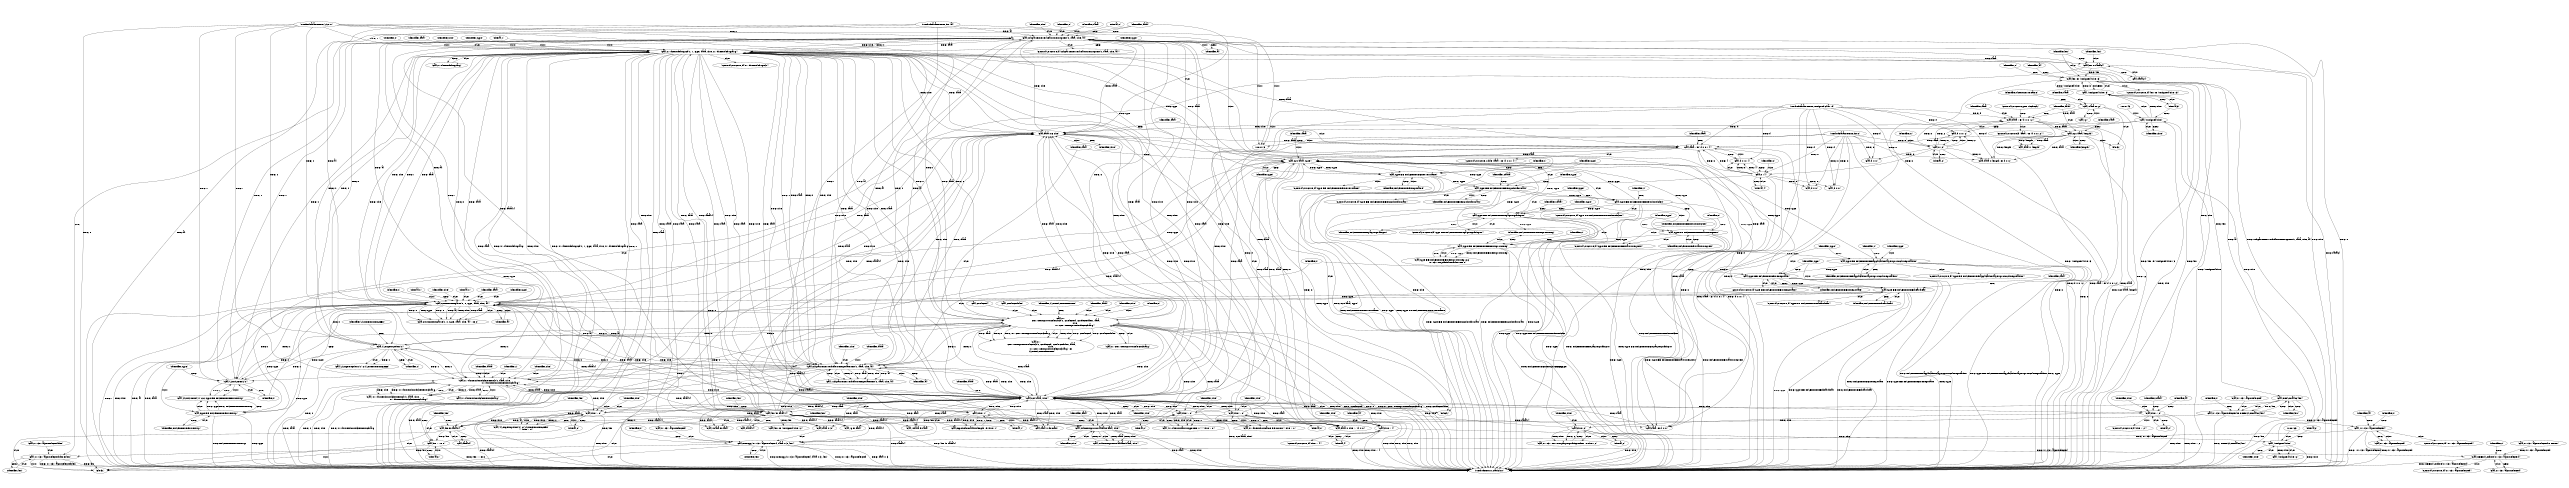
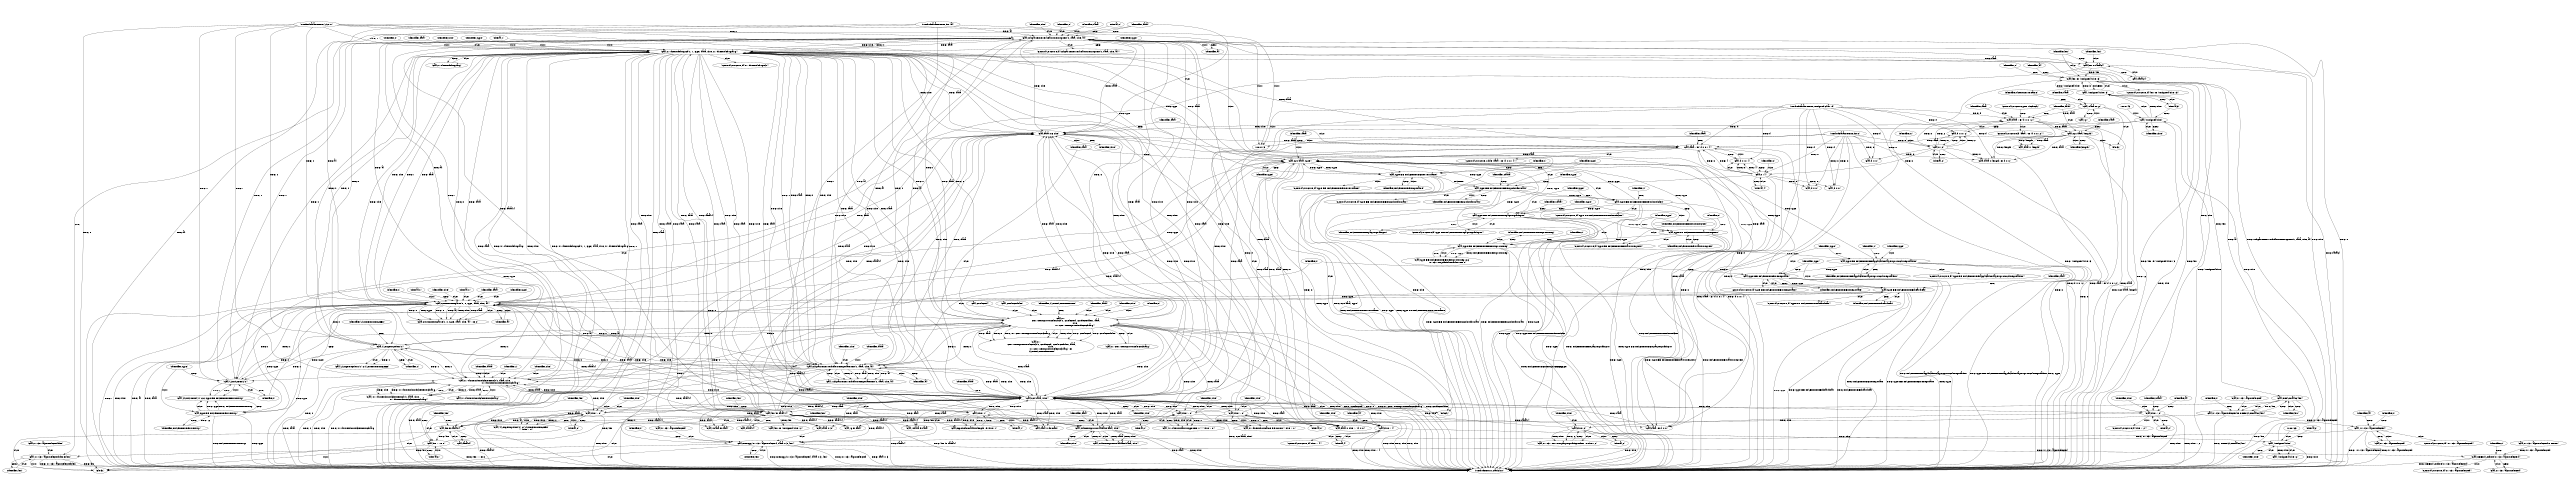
edge "(Call,type == TLSEXT_TYPE_server_name)" -> "(Call,type == TLSEXT_TYPE_ec_point_formats)": label "DDG: type" -> "TLSEXT: "
edge "(Call,type == TLSEXT_TYPE_opaque_prf_input)" -> "(Identifier,TLSEXT_TYPE_next_proto_neg)": now "(Call,type == TLSEXT_TYPE_opaque_prf_input)" -> "(Call,type == TLSEXT_TYPE_status_request)"
edge "(Identifier,TLSEXT_TYPE_use_srtp)" -> "(Call,type == TLSEXT_TYPE_use_srtp)": label "AST: " -> "DDG: *p"
